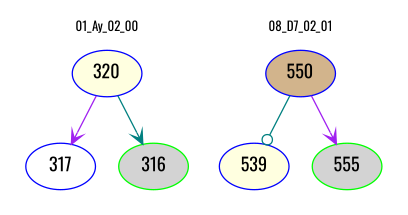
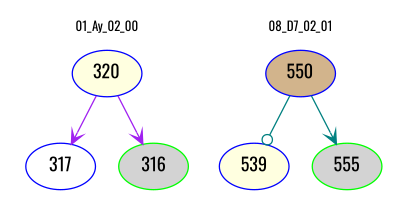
edge "320" -> "316": color teal -> purple
edge "550" -> "555": color purple -> teal
